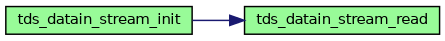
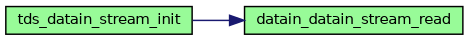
node "tds_datain_stream_read": label "tds_datain_stream_read" -> "datain_datain_stream_read"
